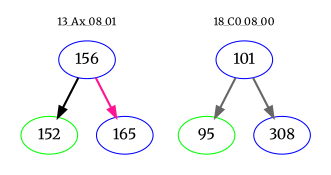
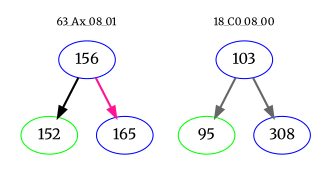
cluster "13_Ax_08_01": label "13_Ax_08_01" -> "63_Ax_08_01"
node "101": label "101" -> "103"
